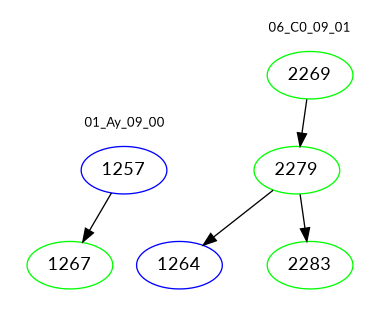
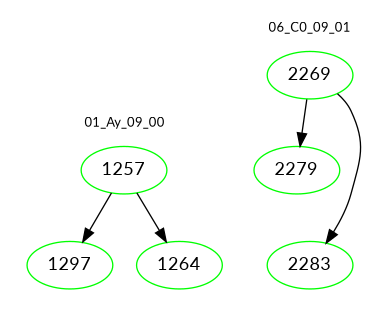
node "1257": color blue -> green
edge "2279" -> "1264": now "1257" -> "1264"
edge "2279" -> "2283": now "2269" -> "2283"
node "1267": label "1267" -> "1297"
node "1264": color blue -> green
